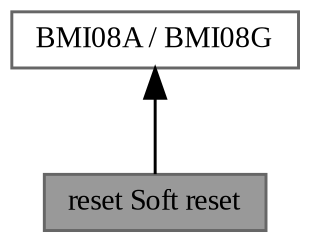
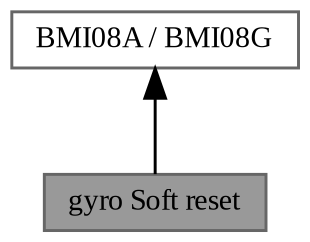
node "reset Soft reset": label "reset Soft reset" -> "gyro Soft reset"
